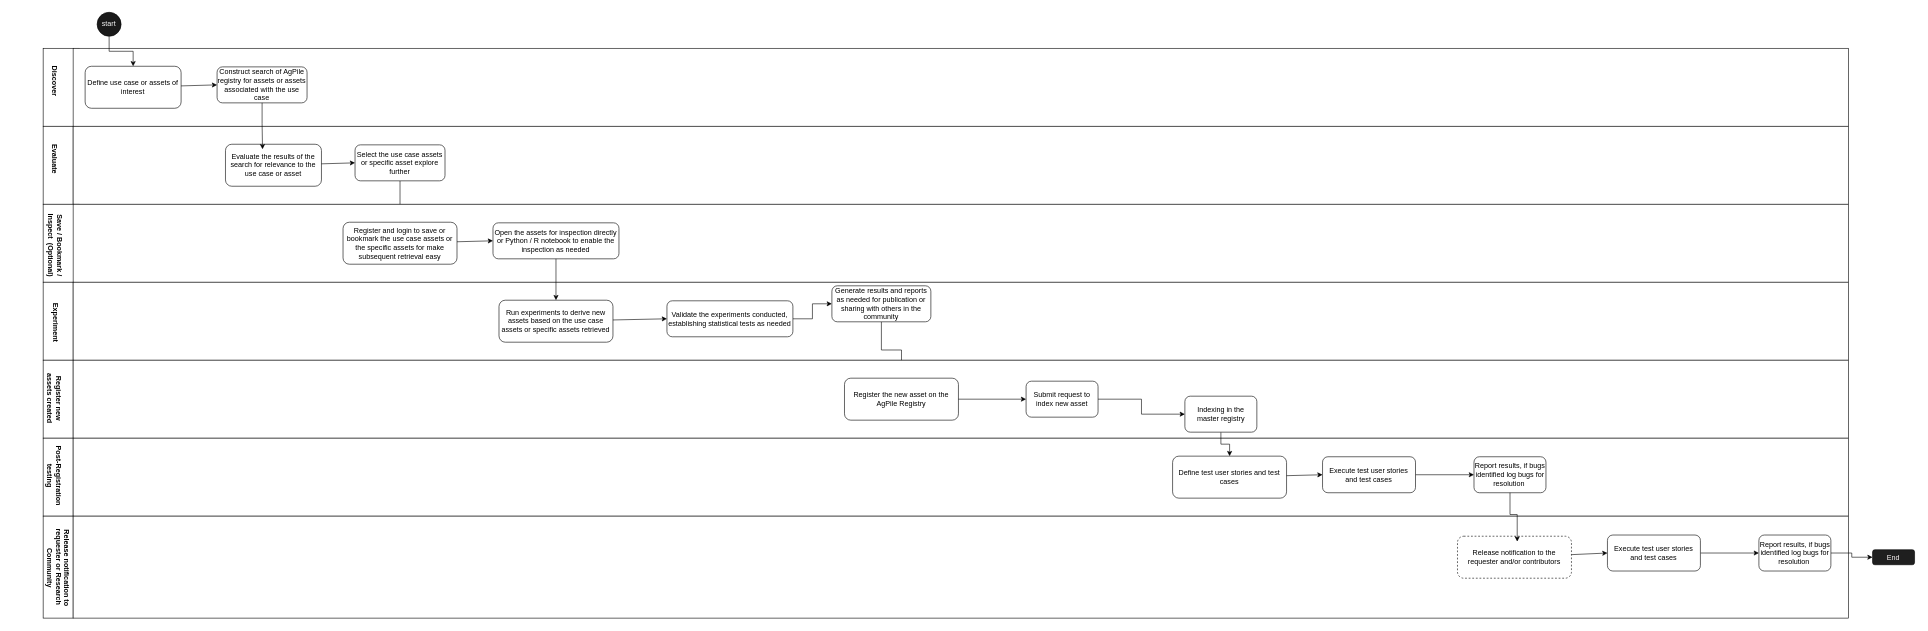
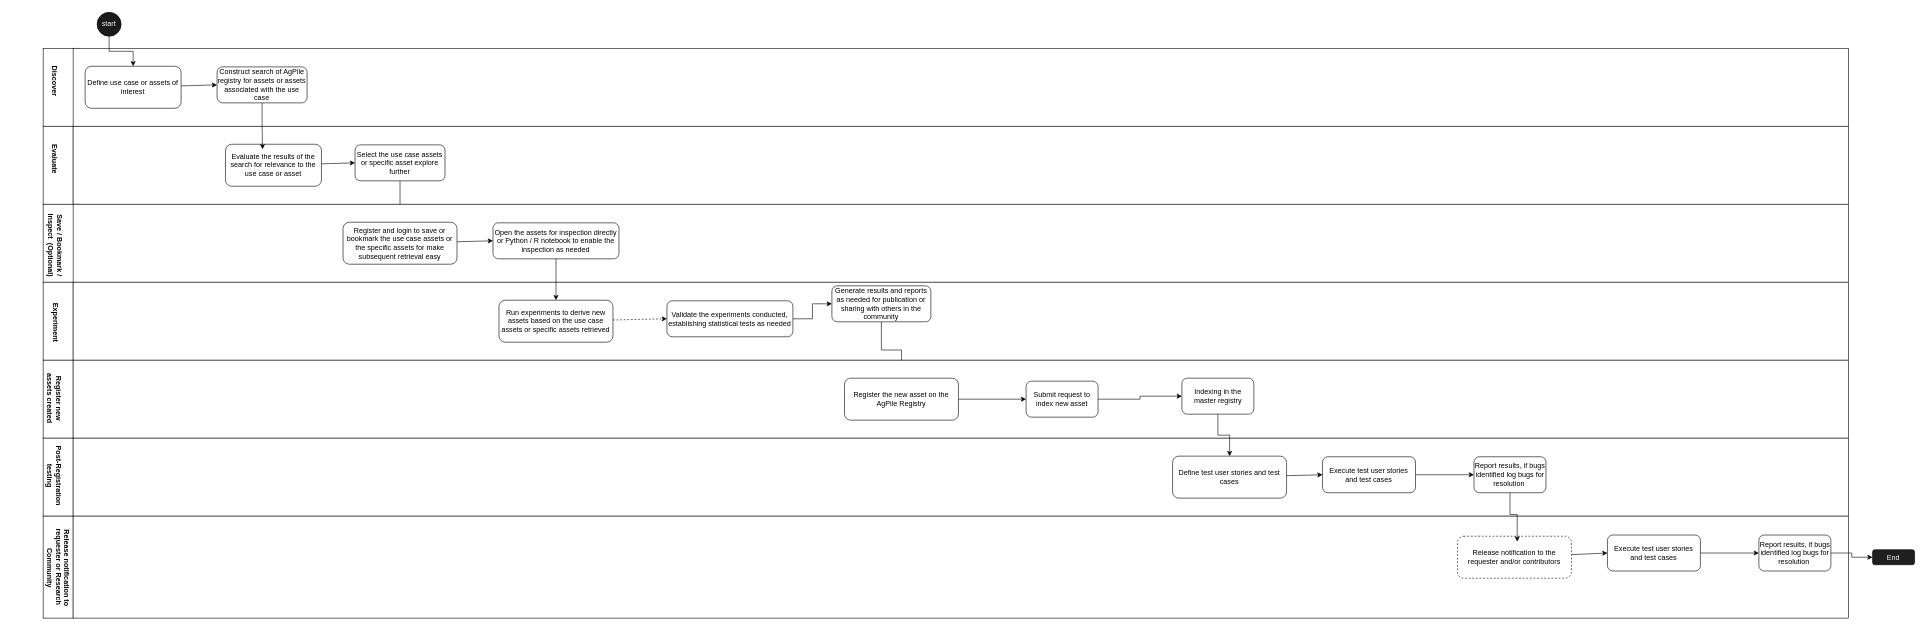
edge "Run experiments to derive new assets based on the use case assets or specific assets retrieved" -> "Validate the experiments conducted, establishing statistical tests as needed": style solid -> dashed
node "Indexing in the master registry": moved (1221, 414) -> (1218, 396)
